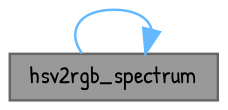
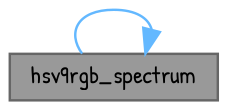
node "hsv2rgb_spectrum": label "hsv2rgb_spectrum" -> "hsv9rgb_spectrum"
